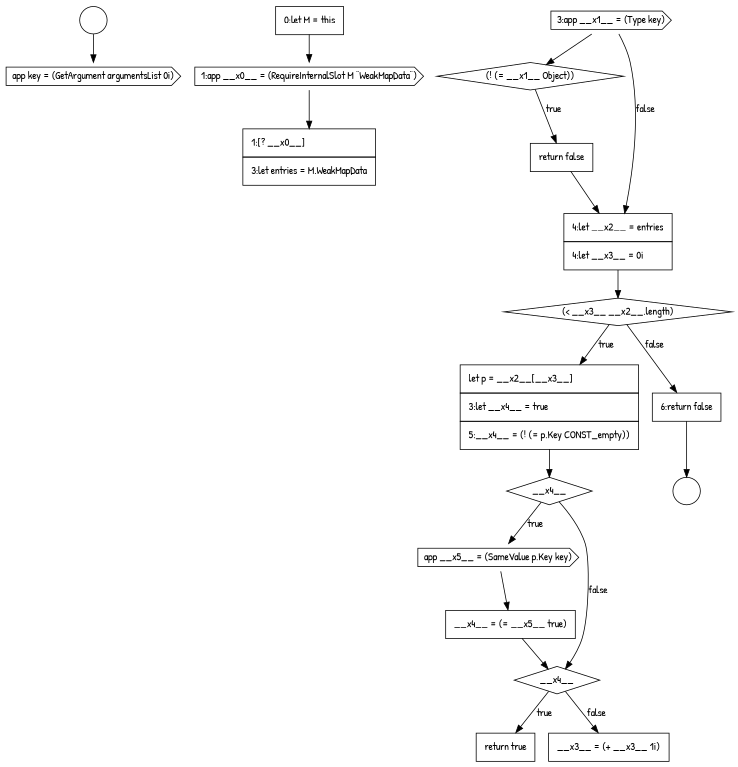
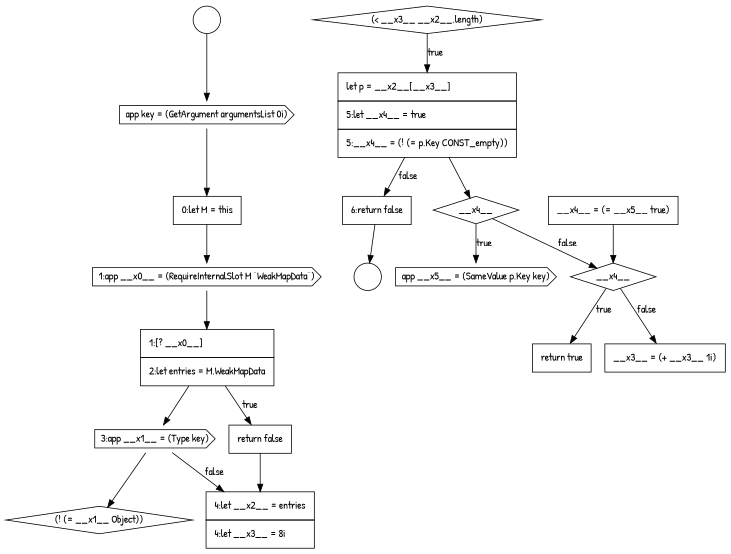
edge "(! (= __x1__ Object))" -> "return false": now "1:[? __x0__]" -> "return false"
edge "app key = (GetArgument argumentsList 0i)" -> "0:let M = this": added
node "1:[? __x0__]": text "3:let entries = M.WeakMapData" -> "2:let entries = M.WeakMapData"
node "4:let __x2__ = entries": text "4:let __x3__ = 0i" -> "4:let __x3__ = 8i"
edge "4:let __x2__ = entries" -> "(< __x3__ __x2__.length)": removed
edge "(< __x3__ __x2__.length)" -> "6:return false": now "let p = __x2__[__x3__]" -> "6:return false"
edge "1:[? __x0__]" -> "3:app __x1__ = (Type key)": added
node "let p = __x2__[__x3__]": text "3:let __x4__ = true" -> "5:let __x4__ = true"
edge "app __x5__ = (SameValue p.Key key)" -> "__x4__ = (= __x5__ true)": removed
